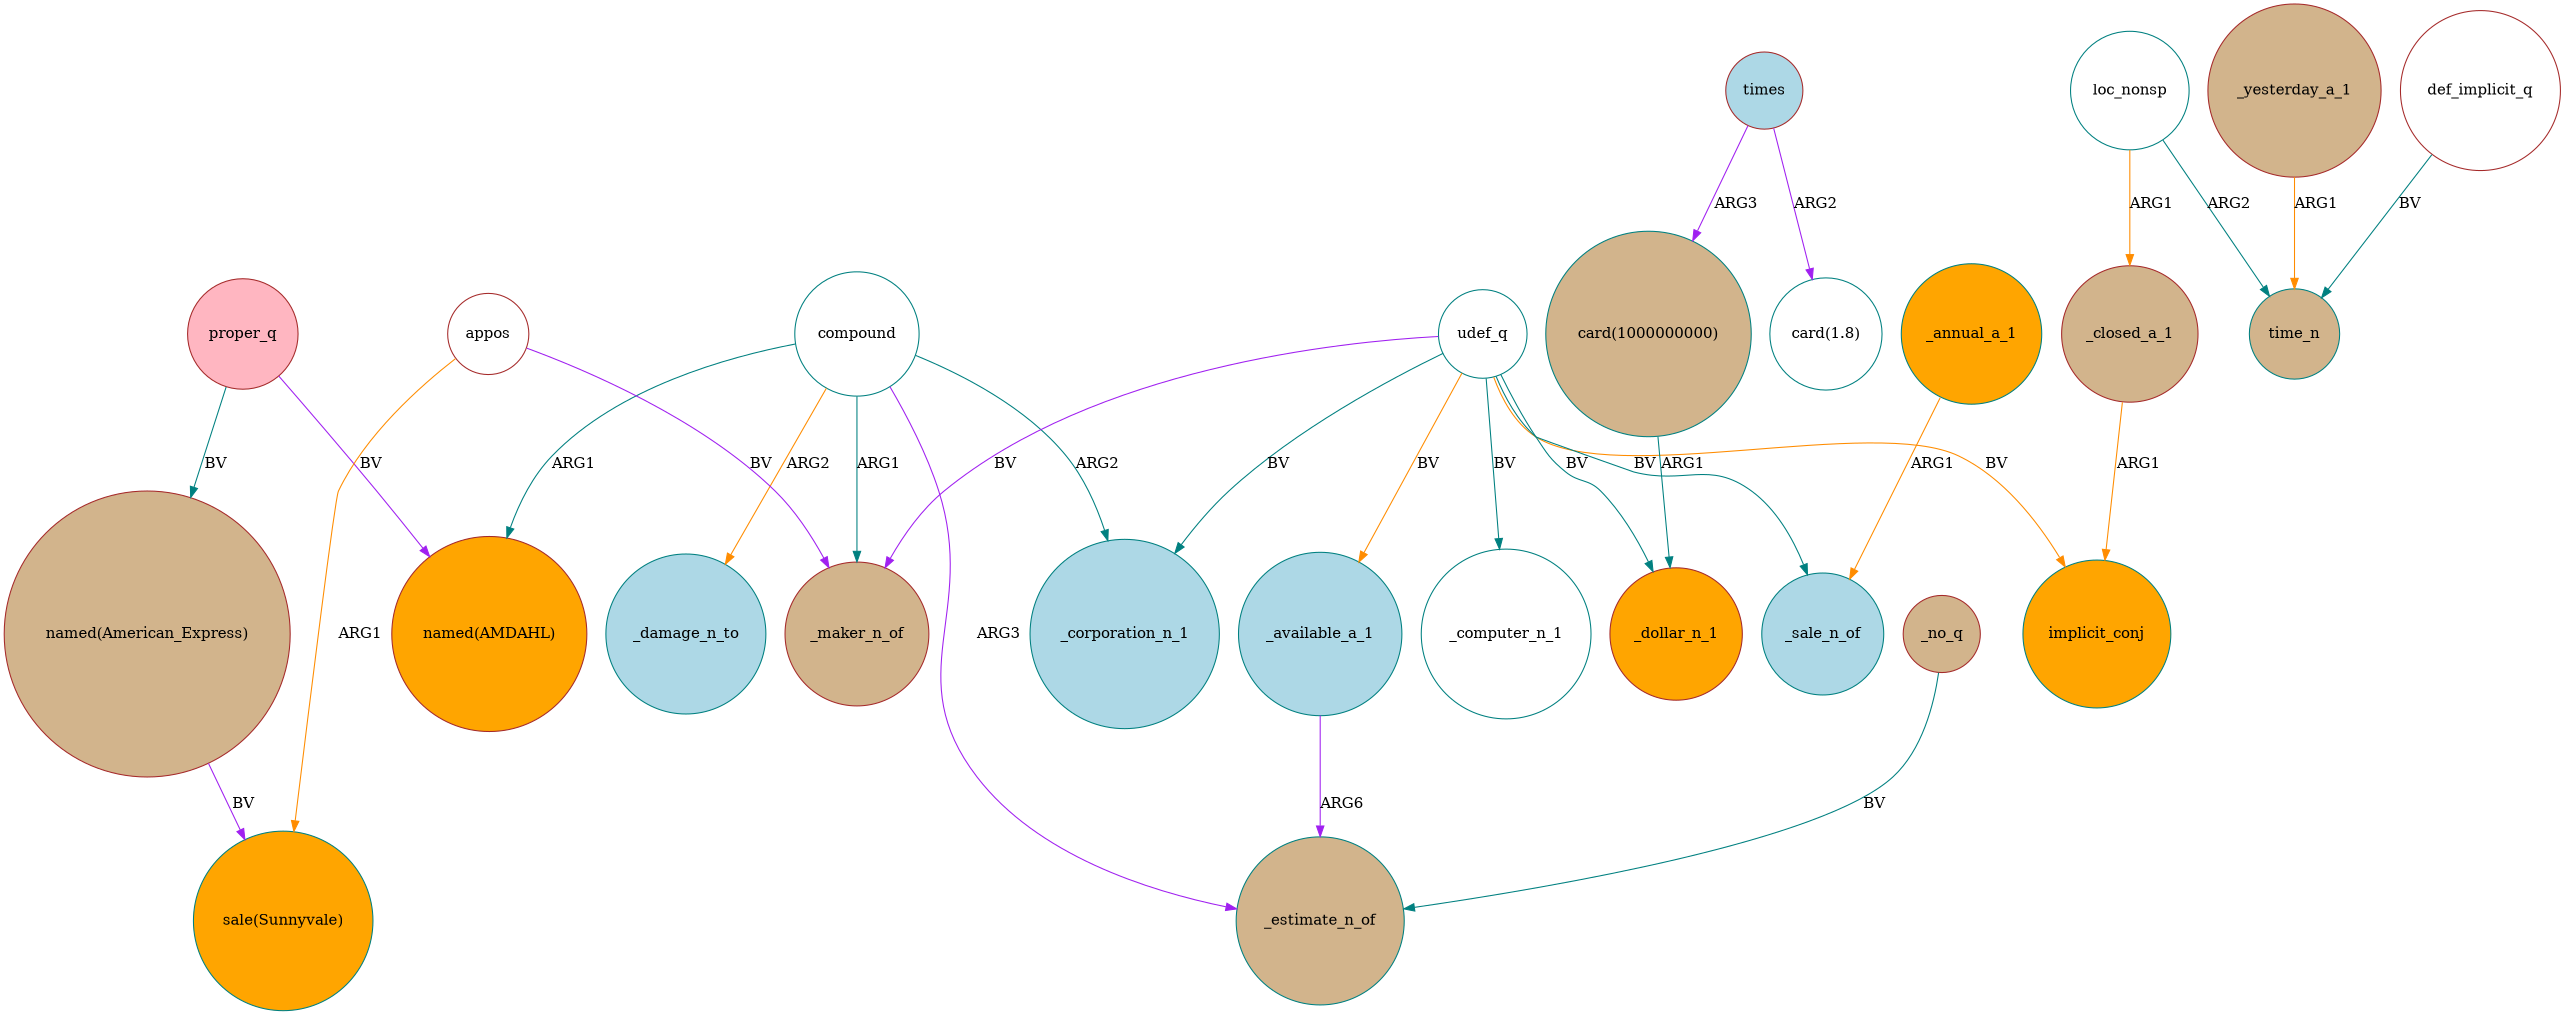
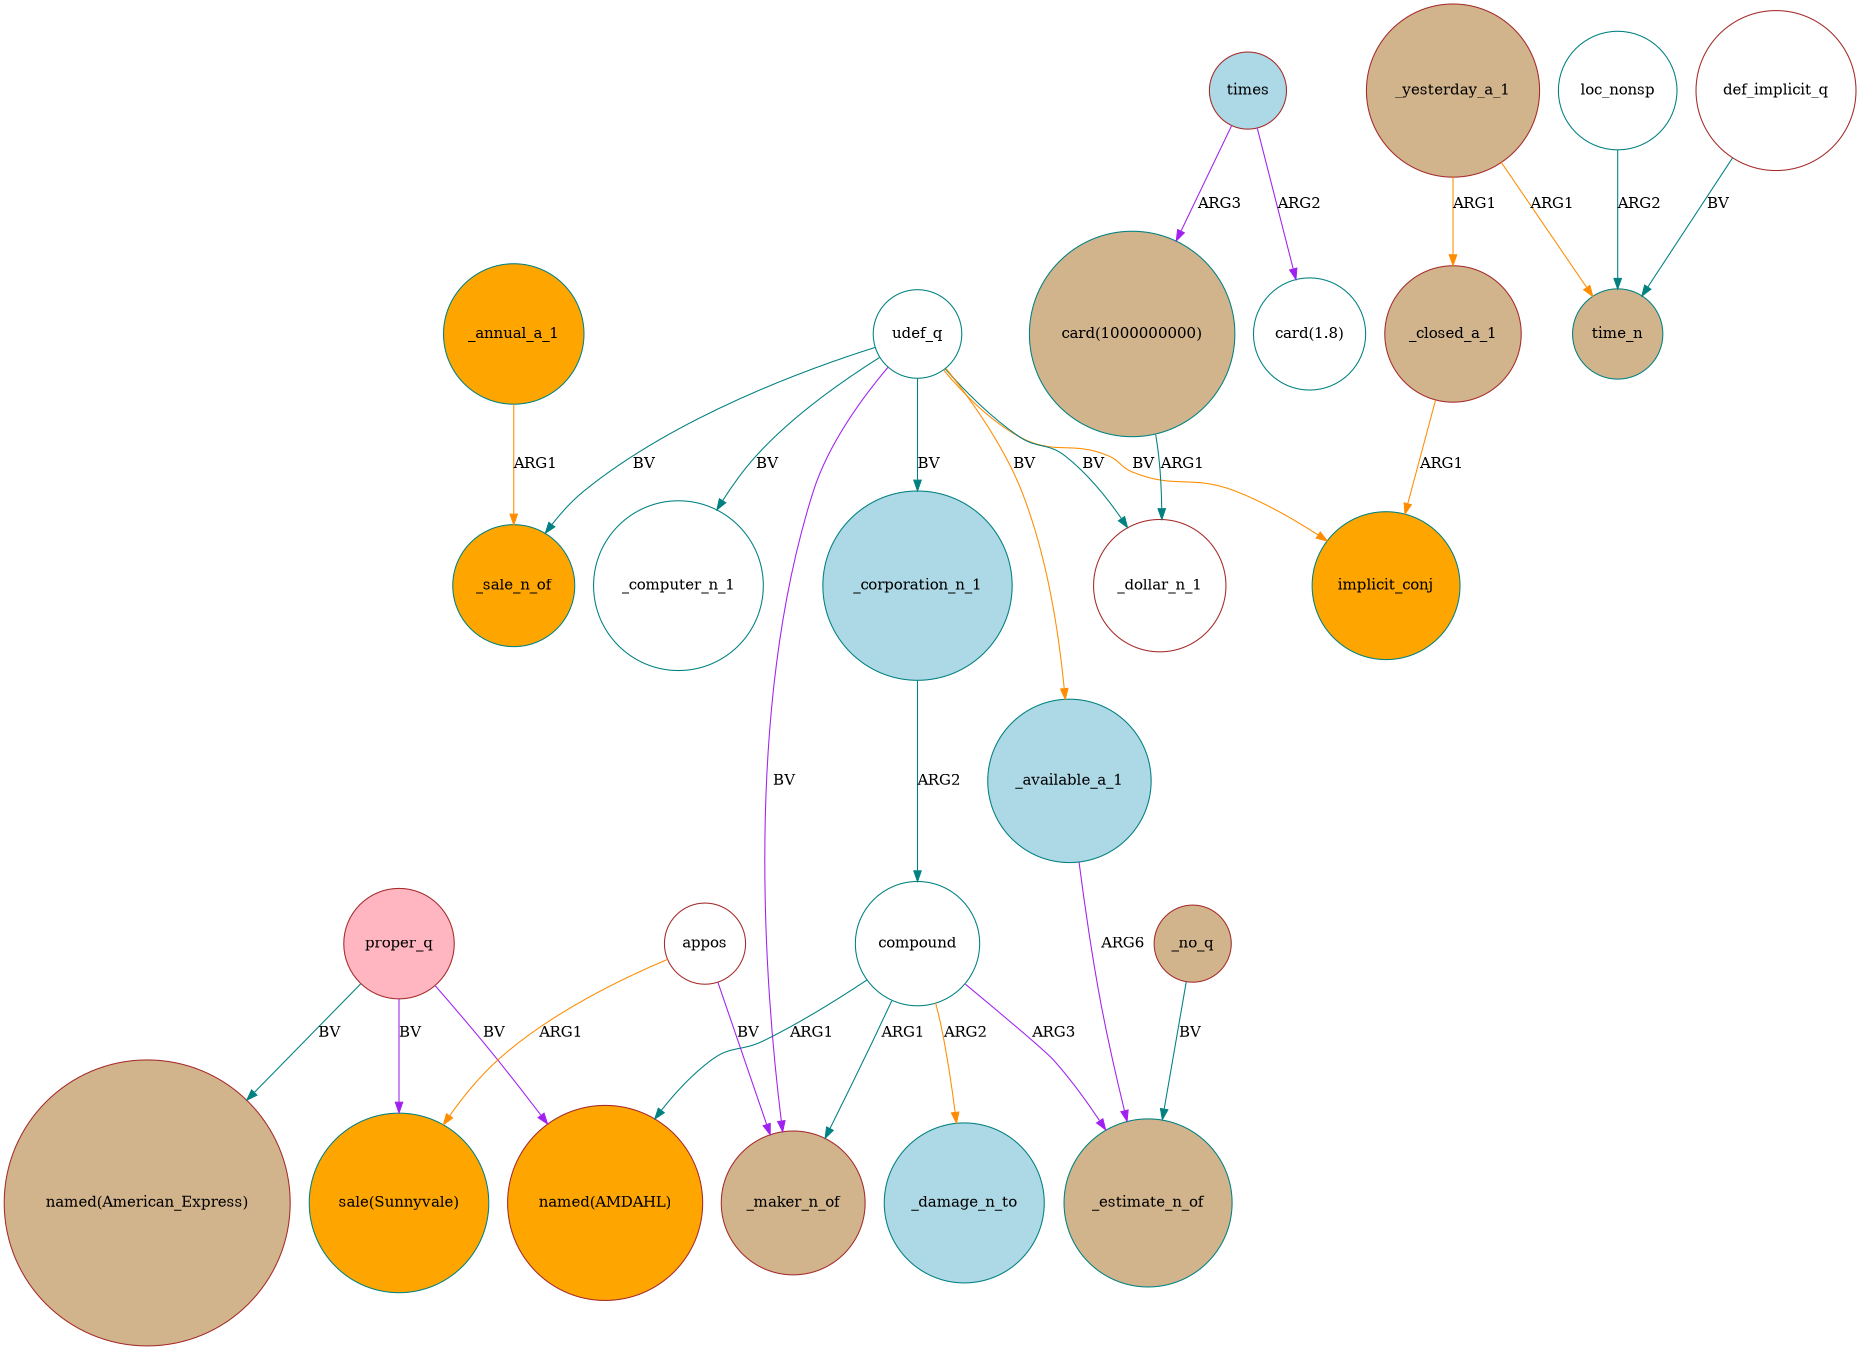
edge "loc_nonsp" -> "_closed_a_1": now "_yesterday_a_1" -> "_closed_a_1"
edge "compound" -> "_corporation_n_1": reversed
node "_dollar_n_1": fillcolor orange -> white
node "_sale_n_of": fillcolor lightblue -> orange
edge "named(American_Express)" -> "sale(Sunnyvale)": now "proper_q" -> "sale(Sunnyvale)"
